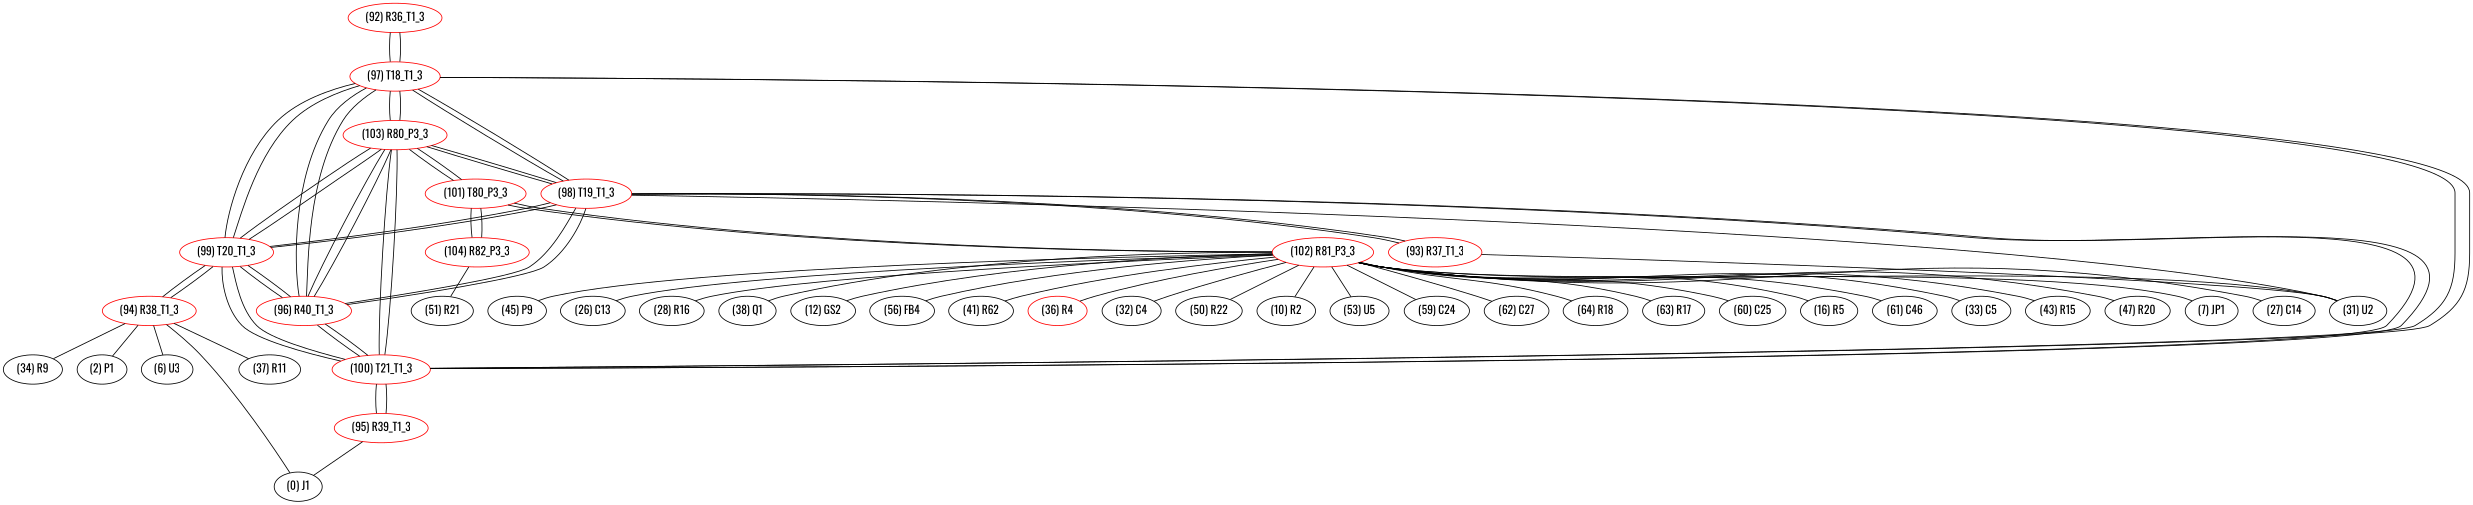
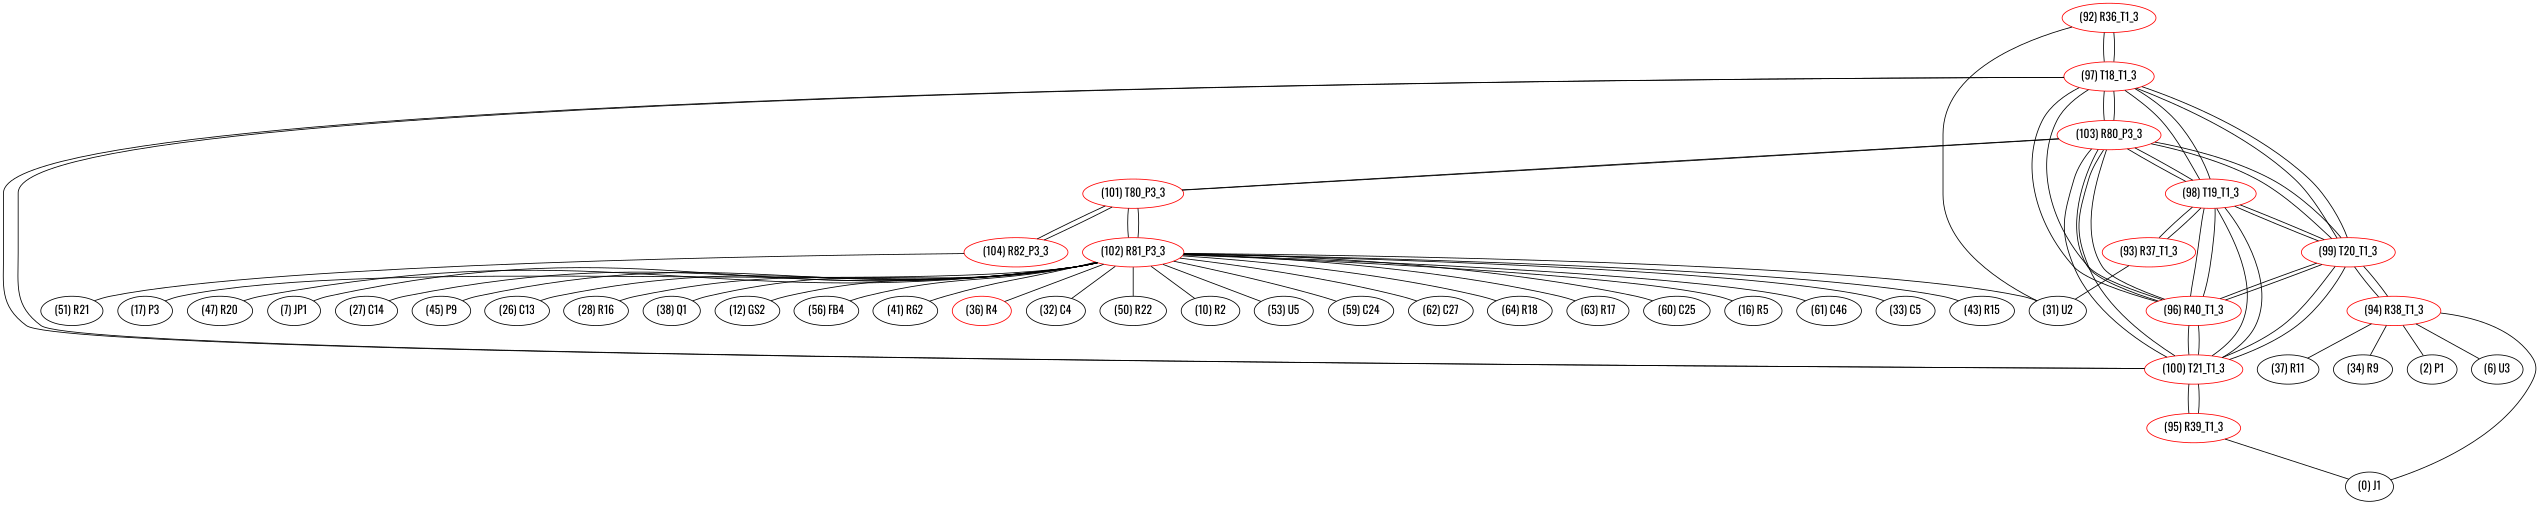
edge "(98) T19_T1_3" -- "(31) U2": now "(92) R36_T1_3" -- "(31) U2"
node "(17) P3": added
